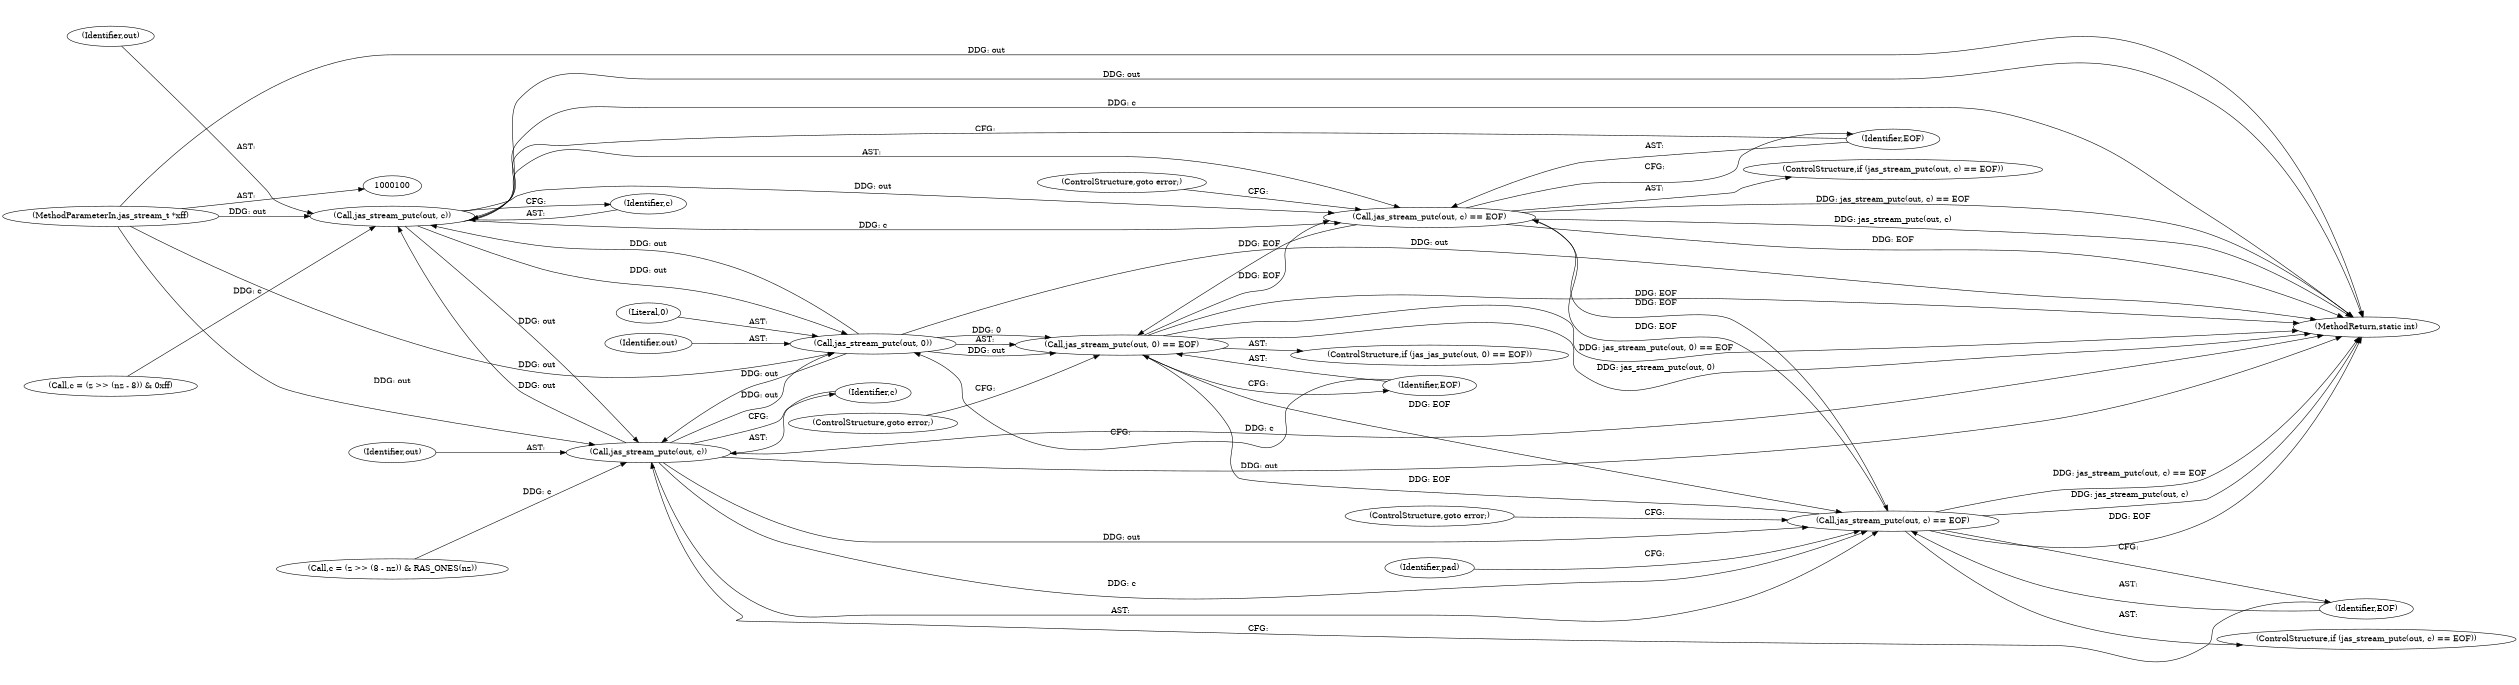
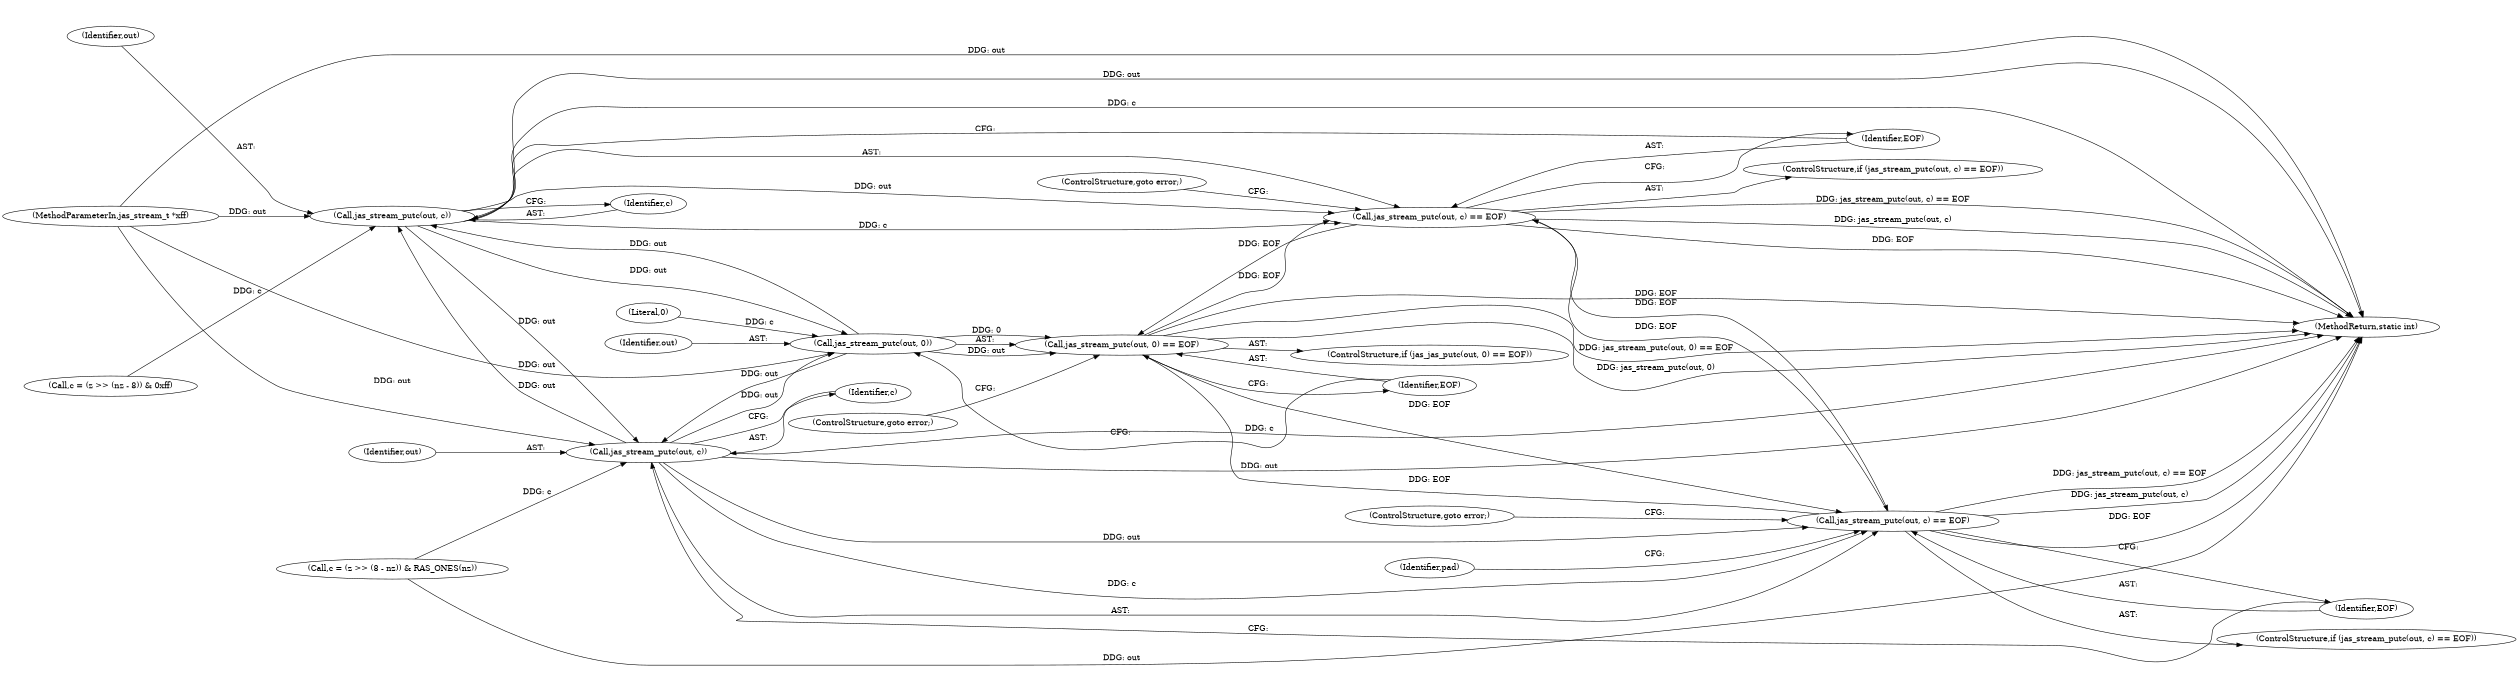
node "1000100": removed
edge "(Call,jas_stream_putc(out, 0))" -> "(MethodReturn,static int)": now "(Call,c = (z >> (8 - nz)) & RAS_ONES(nz))" -> "(MethodReturn,static int)"
edge "(Literal,0)" -> "(Call,jas_stream_putc(out, 0))": label "AST: " -> "DDG: c"
